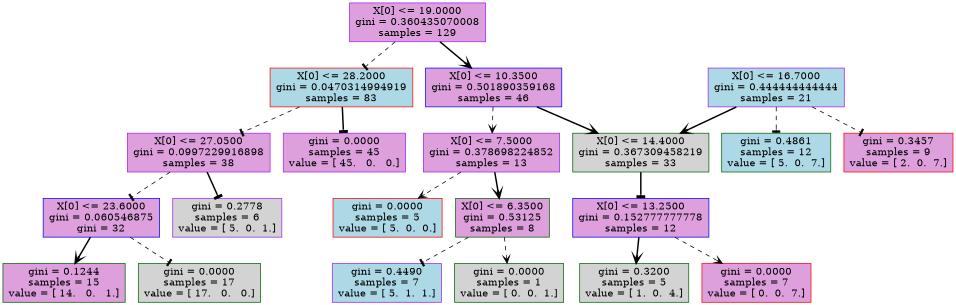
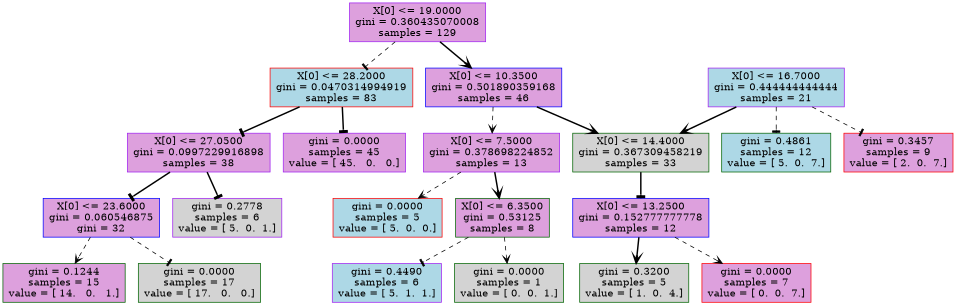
edge "X[0] <= 28.2000 gini = 0.0470314994919 samples = 83" -> "X[0] <= 27.0500 gini = 0.0997229916898 samples = 38": style dashed -> bold
edge "X[0] <= 27.0500 gini = 0.0997229916898 samples = 38" -> "X[0] <= 23.6000 gini = 0.060546875 gini = 32": style dashed -> bold
edge "X[0] <= 23.6000 gini = 0.060546875 gini = 32" -> "gini = 0.1244 samples = 15 value = [ 14.   0.   1.]": style bold -> dashed
node "gini = 0.4490 samples = 7 value = [ 5.  1.  1.]": label "gini = 0.4490 samples = 7 value = [ 5.  1.  1.]" -> "gini = 0.4490 samples = 6 value = [ 5.  1.  1.]"
